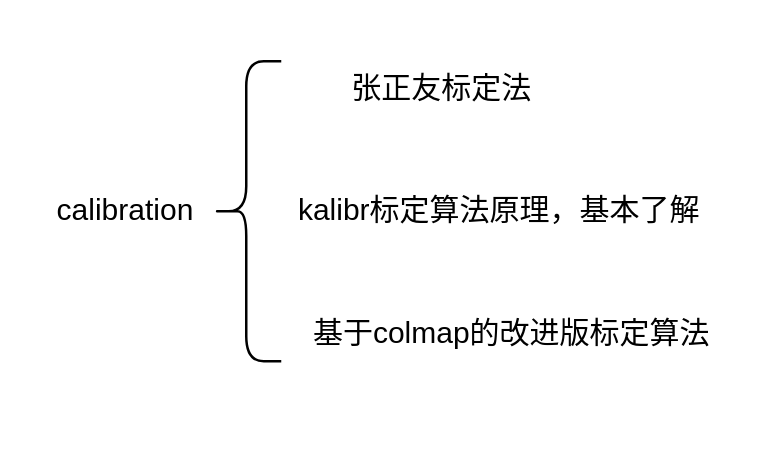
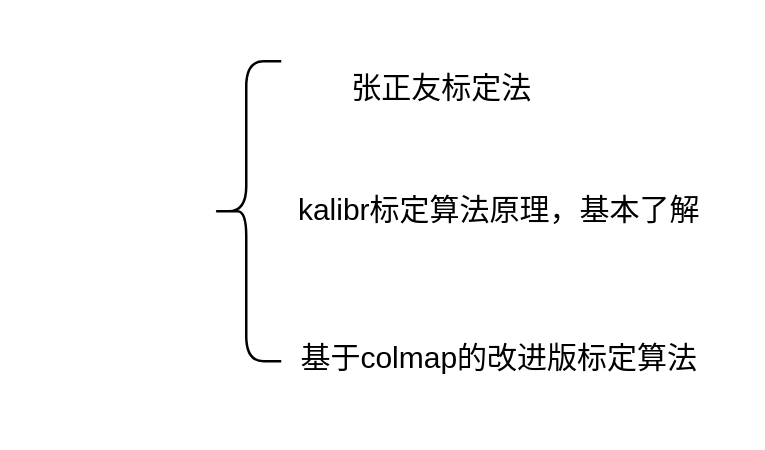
node "calibration": removed
node "基于colmap的改进版标定算法": moved (513, 334) -> (500, 359)
